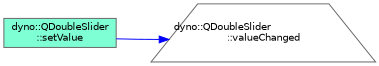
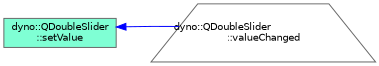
edge "dyno::QDoubleSlider ::setValue" -> "dyno::QDoubleSlider ::valueChanged": reversed
